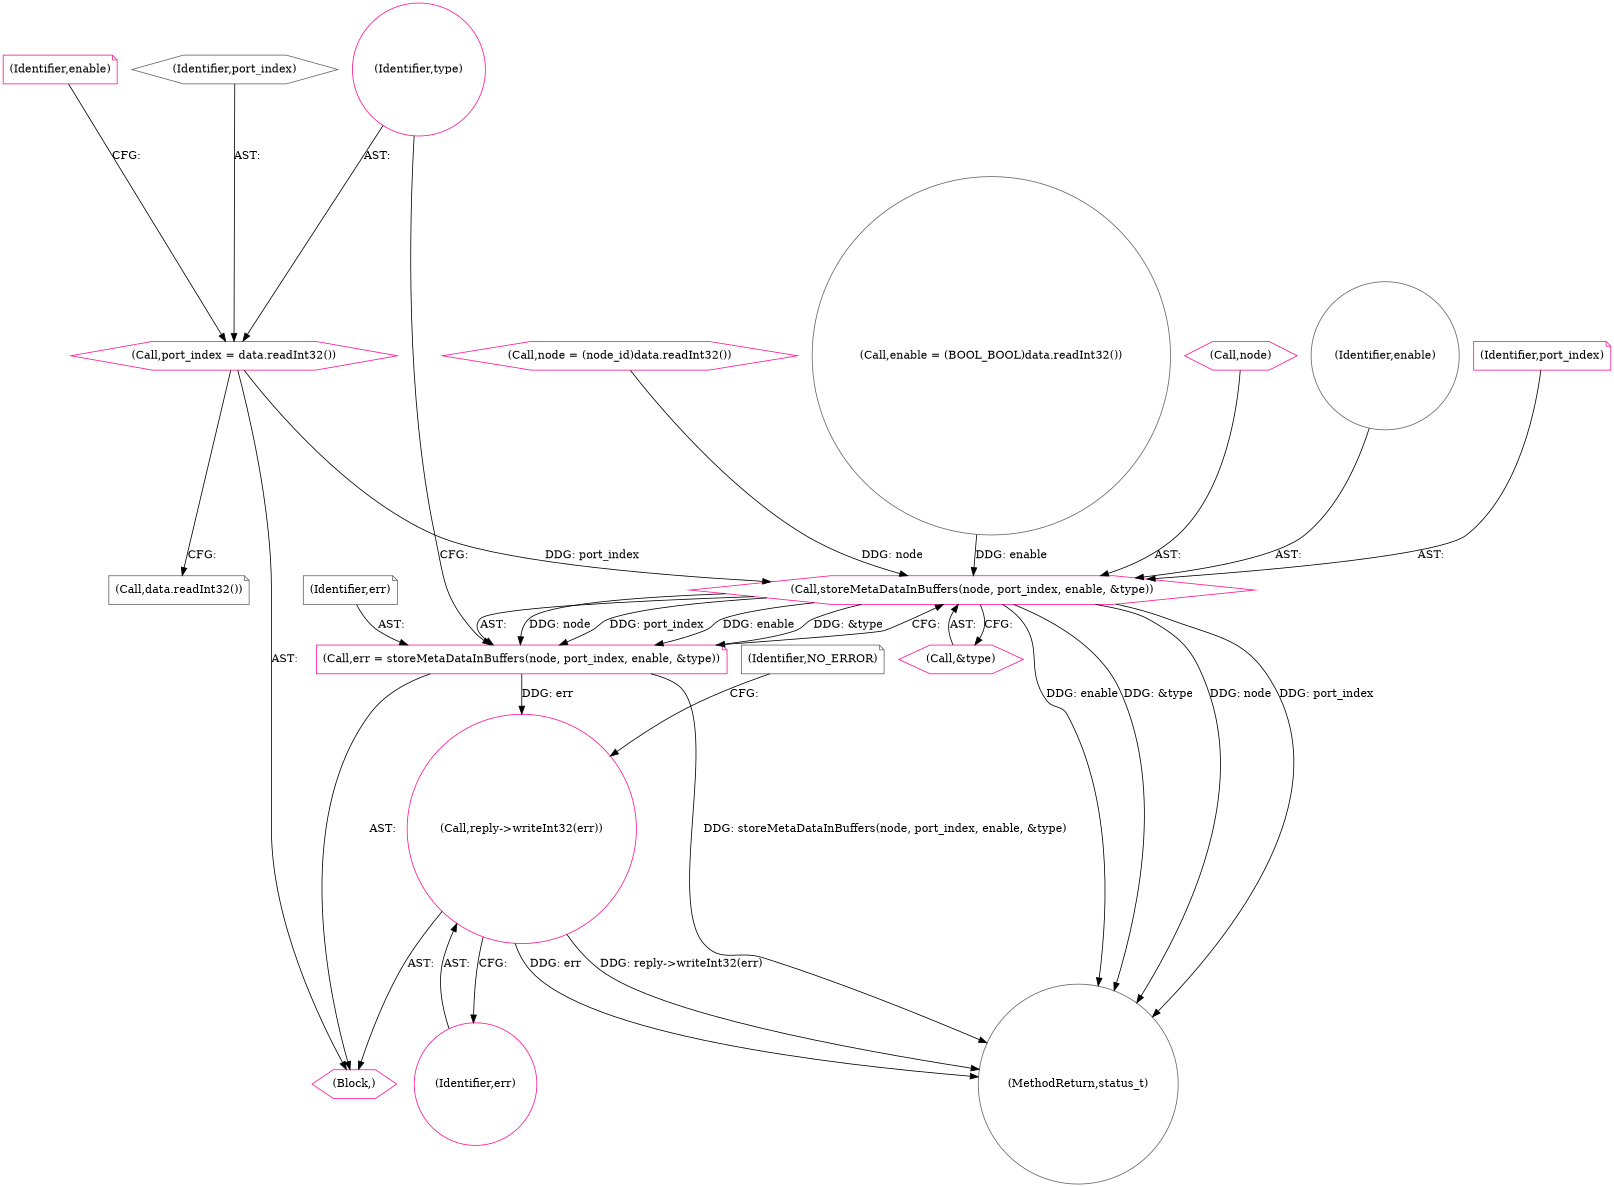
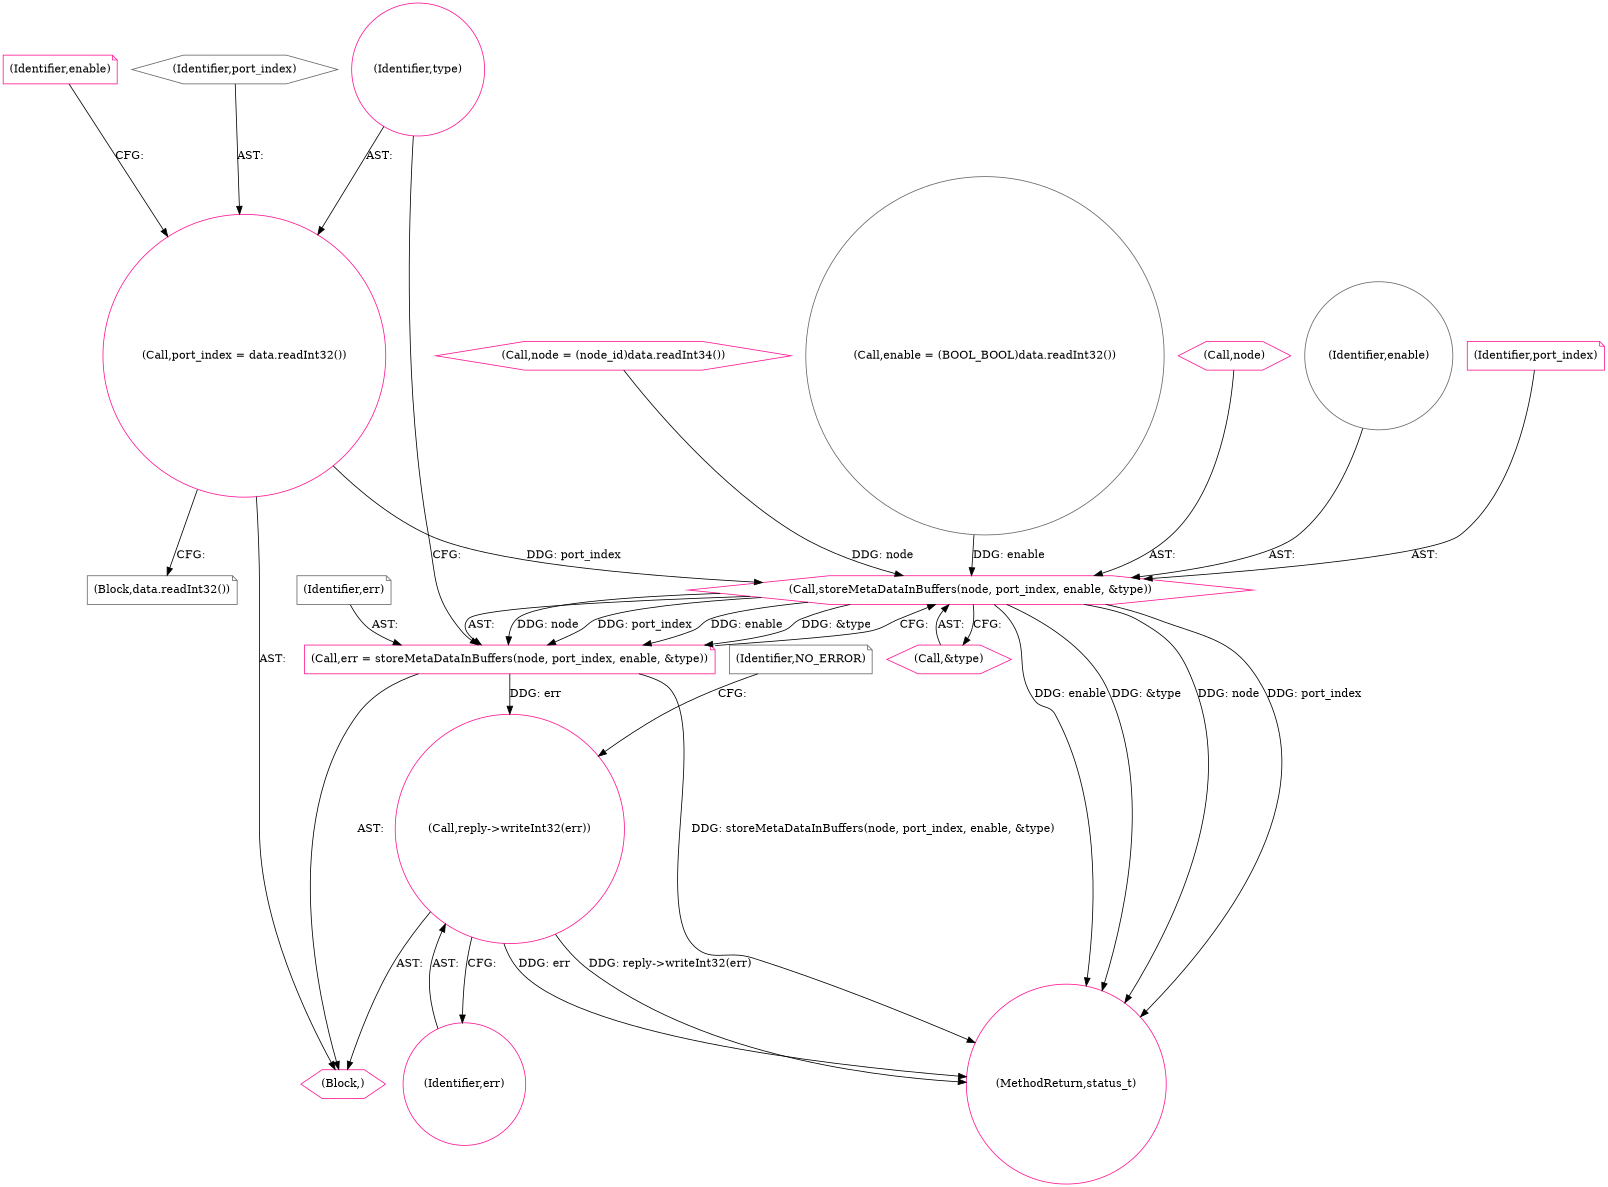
node "(Call,port_index = data.readInt32())": shape hexagon -> circle
node "(Call,node = (node_id)data.readInt32())": label "(Call,node = (node_id)data.readInt32())" -> "(Call,node = (node_id)data.readInt34())"
node "(Call,data.readInt32())": label "(Call,data.readInt32())" -> "(Block,data.readInt32())"
node "(MethodReturn,status_t)": color gray40 -> deeppink
